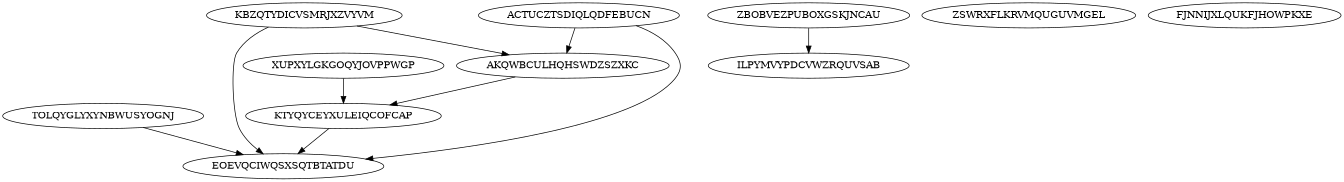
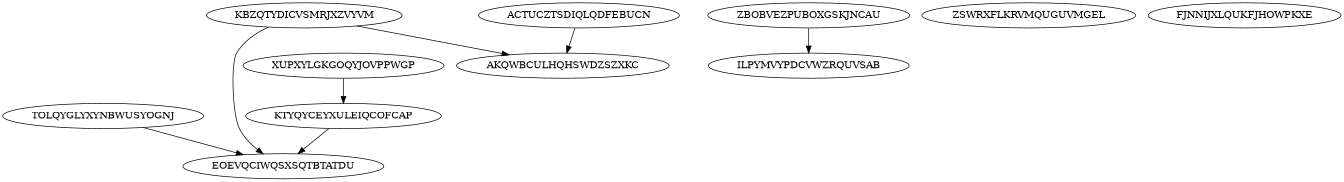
edge "AKQWBCULHQHSWDZSZXKC" -> "KTYQYCEYXULEIQCOFCAP": removed
edge "ACTUCZTSDIQLQDFEBUCN" -> "EOEVQCIWQSXSQTBTATDU": removed
